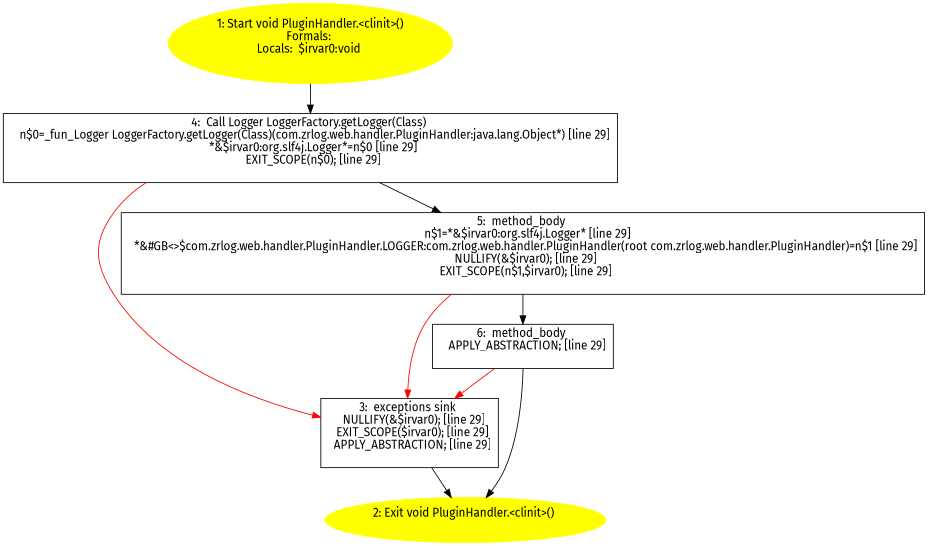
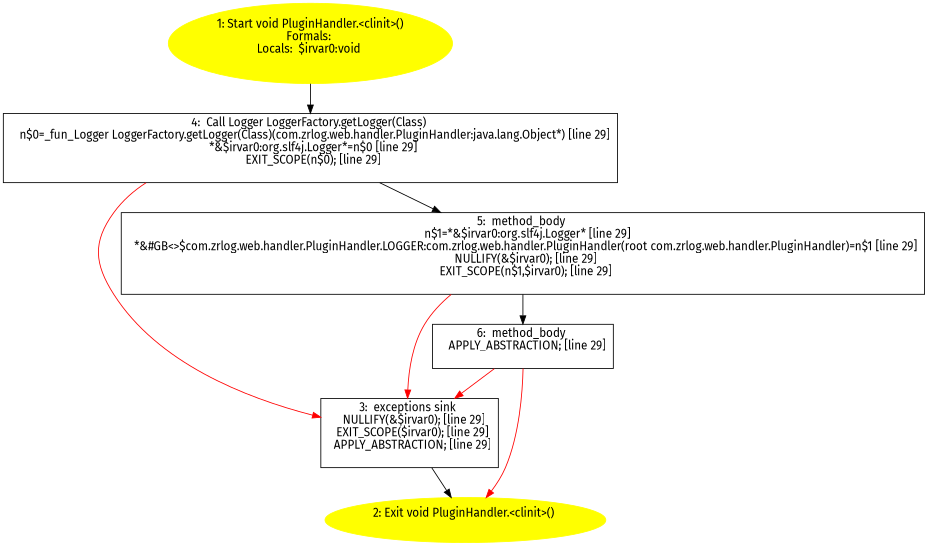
edge "6:  method_body APPLY_ABSTRACTION; [line 29]" -> "2: Exit void PluginHandler.<clinit>()": color black -> red
